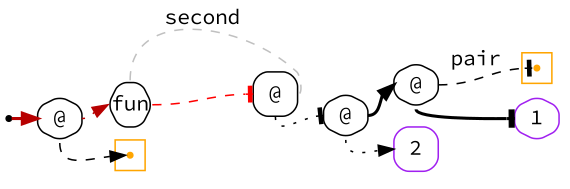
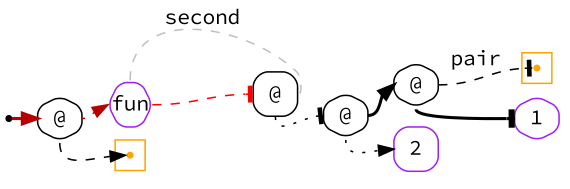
node "fun": color #000000 -> purple
